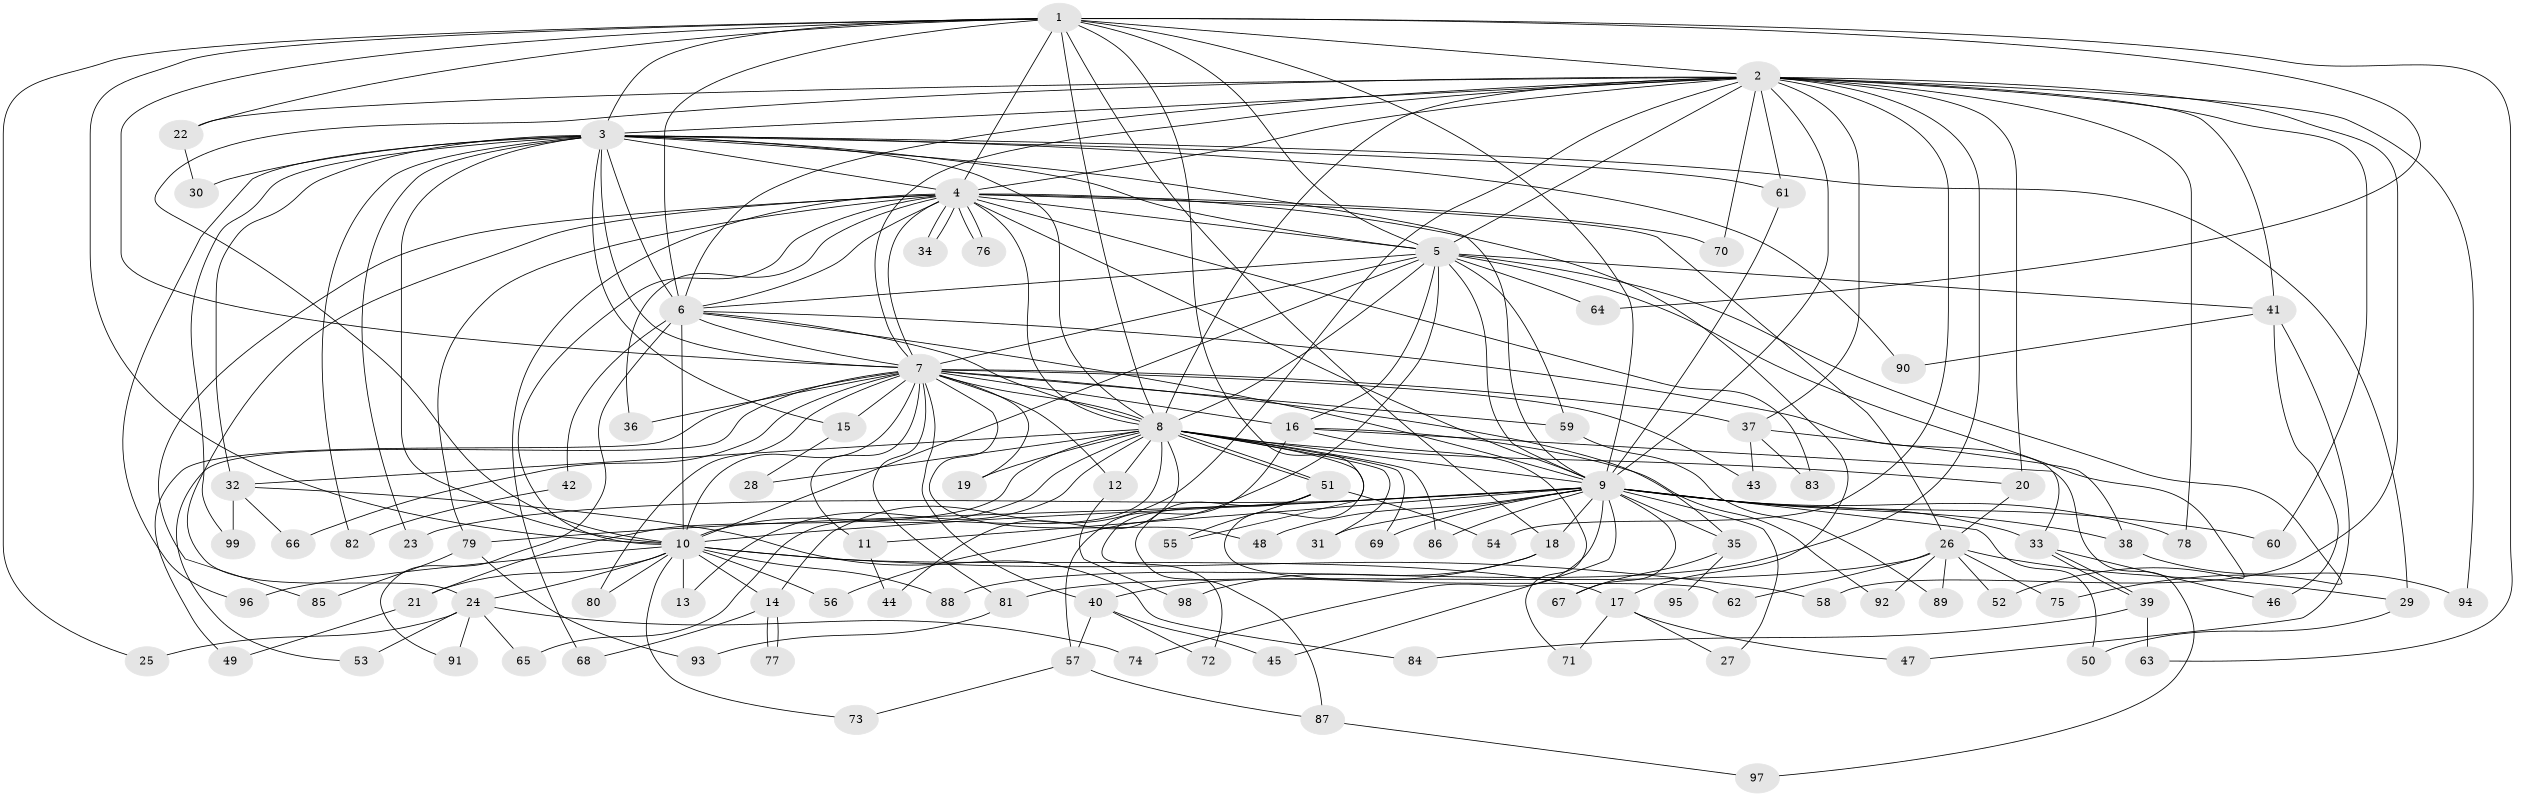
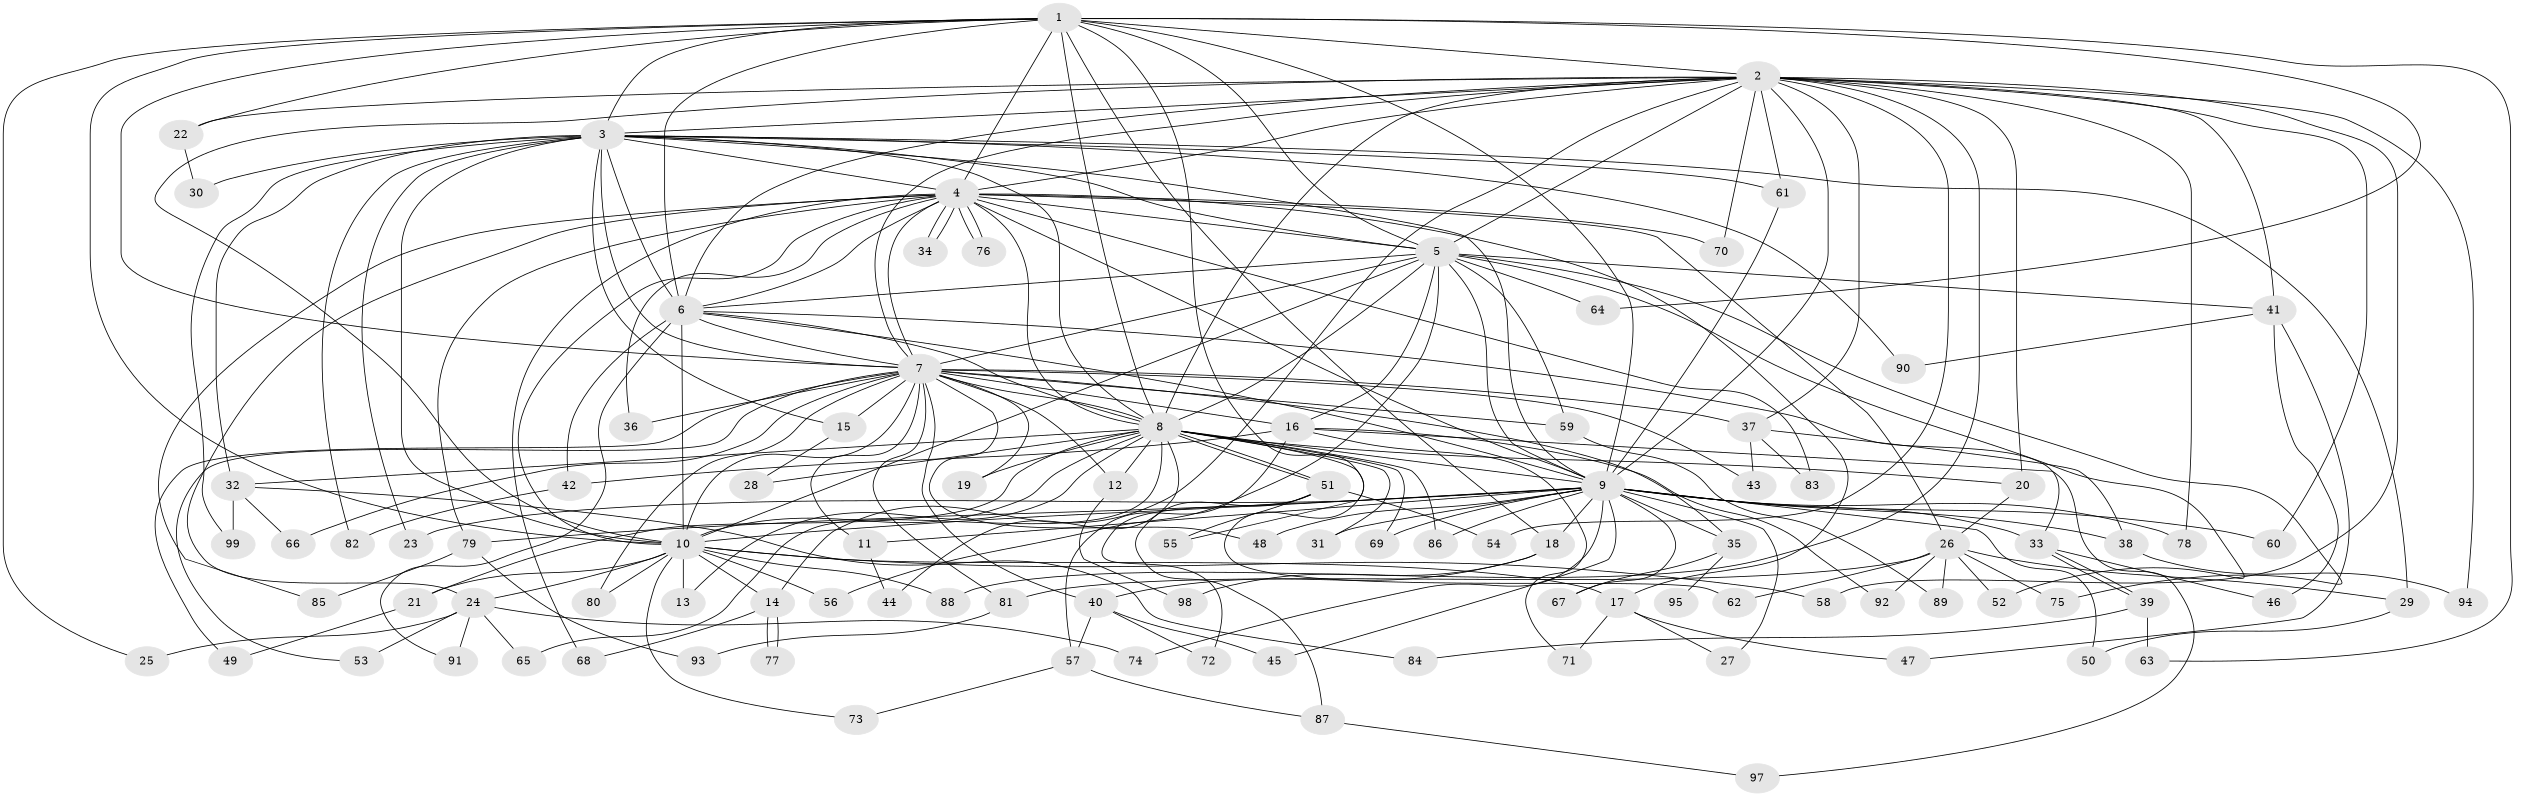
edge "16" -- "42": added
node "96": removed
